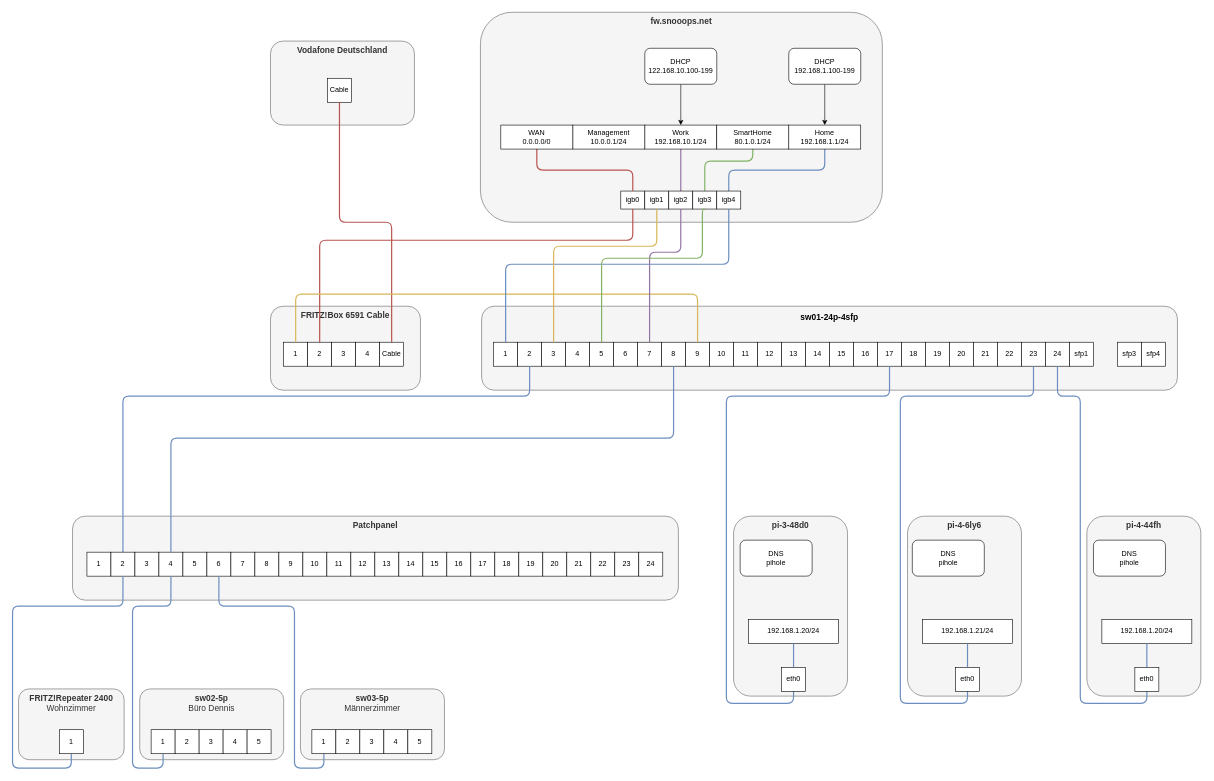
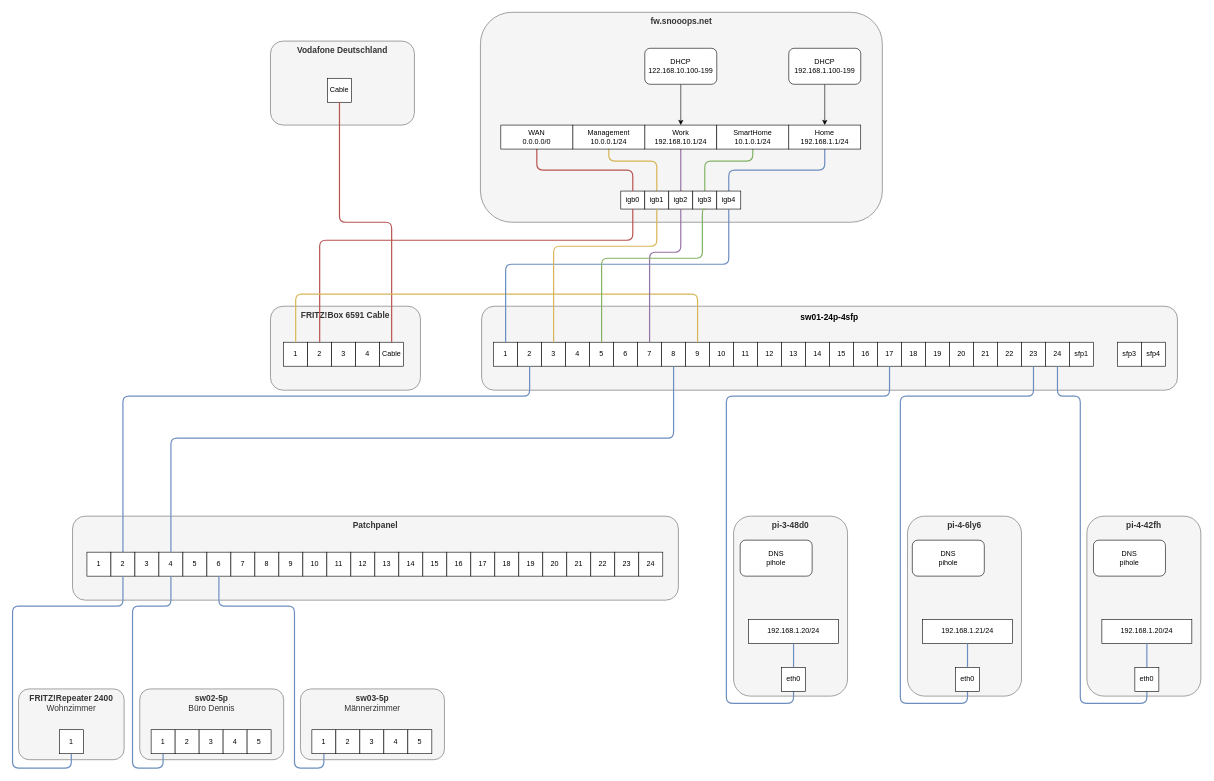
node "SmartHome 80.1.0.1/24": label "SmartHome 80.1.0.1/24" -> "SmartHome 10.1.0.1/24"
edge "Management 10.0.0.1/24" -- "igb1": added
node "pi-4-44fh": label "pi-4-44fh" -> "pi-4-42fh"
